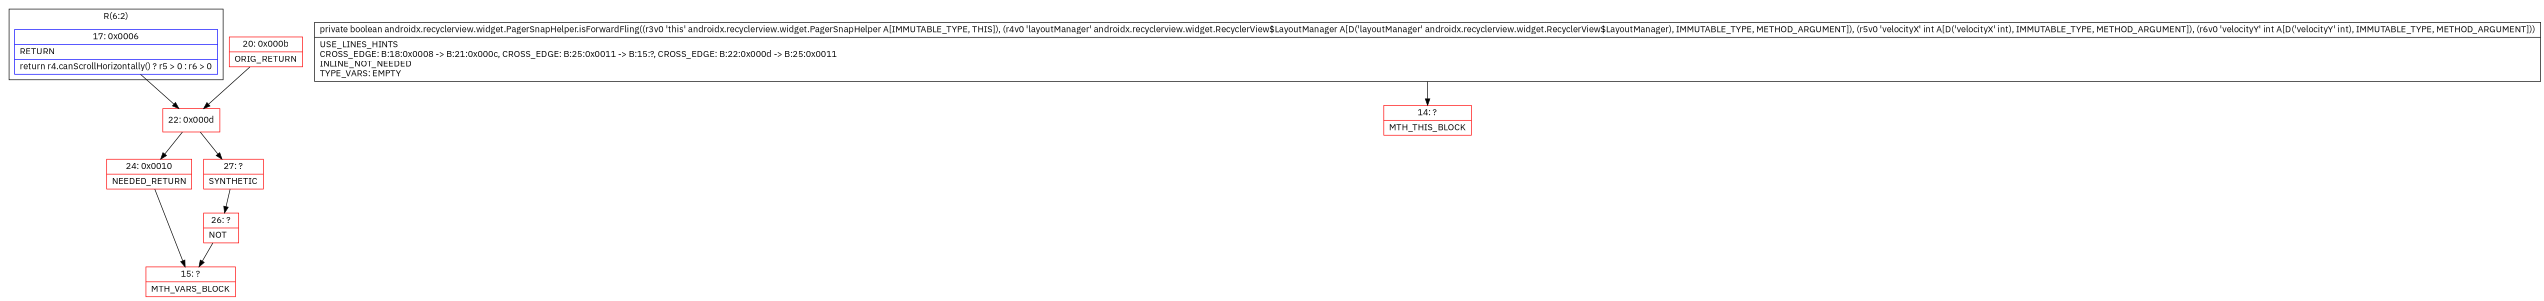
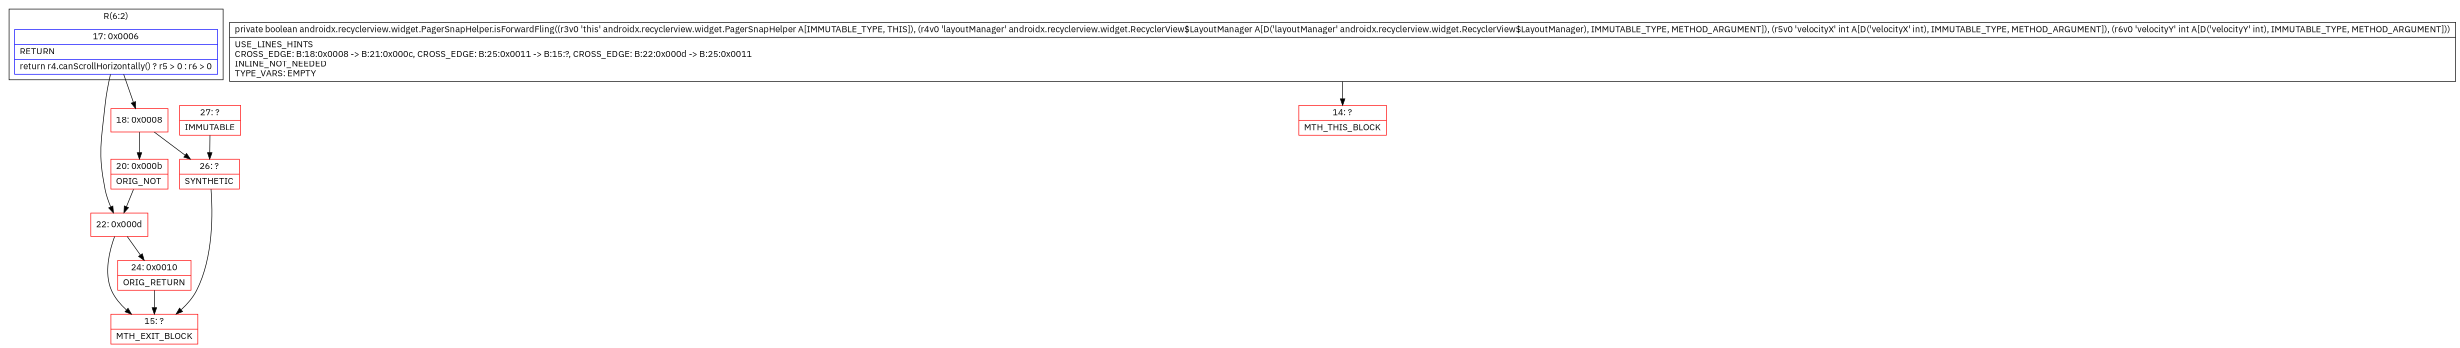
node "20: 0x000b": text "ORIG_RETURN" -> "ORIG_NOT"
node "18: 0x0008": added
edge "22: 0x000d" -> "27: ?": now "22: 0x000d" -> "15: ?"
node "24: 0x0010": text "NEEDED_RETURN" -> "ORIG_RETURN"
node "27: ?": text "SYNTHETIC" -> "IMMUTABLE"
node "26: ?": text "NOT" -> "SYNTHETIC"
node "15: ?": text "MTH_VARS_BLOCK" -> "MTH_EXIT_BLOCK"
